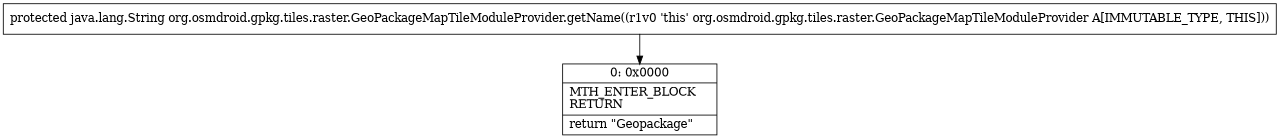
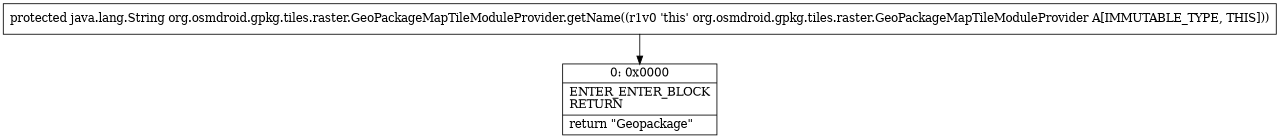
node "0: 0x0000": text "MTH_ENTER_BLOCK" -> "ENTER_ENTER_BLOCK"
